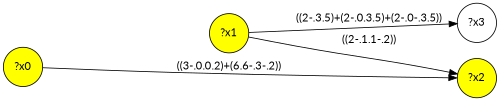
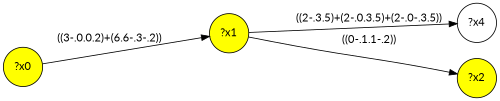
node "?x3": label "?x3" -> "?x4"
edge "?x1" -> "?x2": label "((2-.1.1-.2))" -> "((0-.1.1-.2))"
edge "?x0" -> "?x2": now "?x0" -> "?x1"
